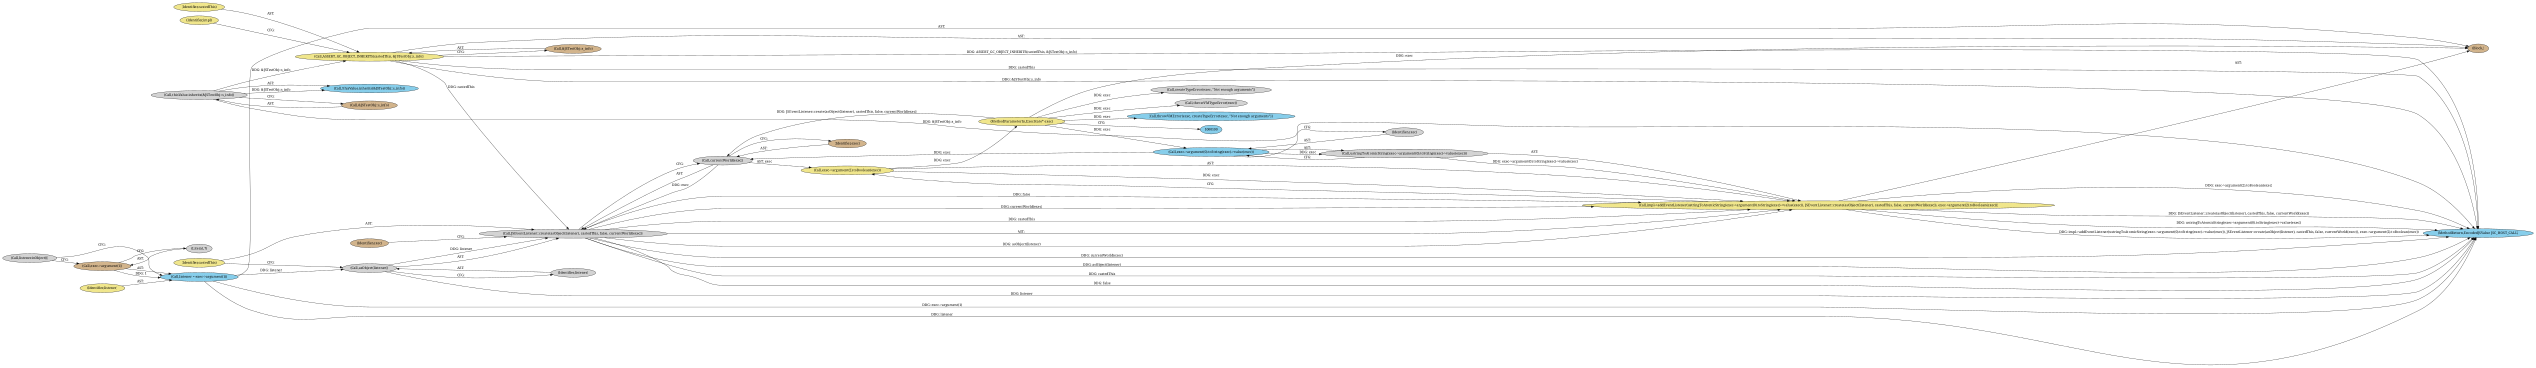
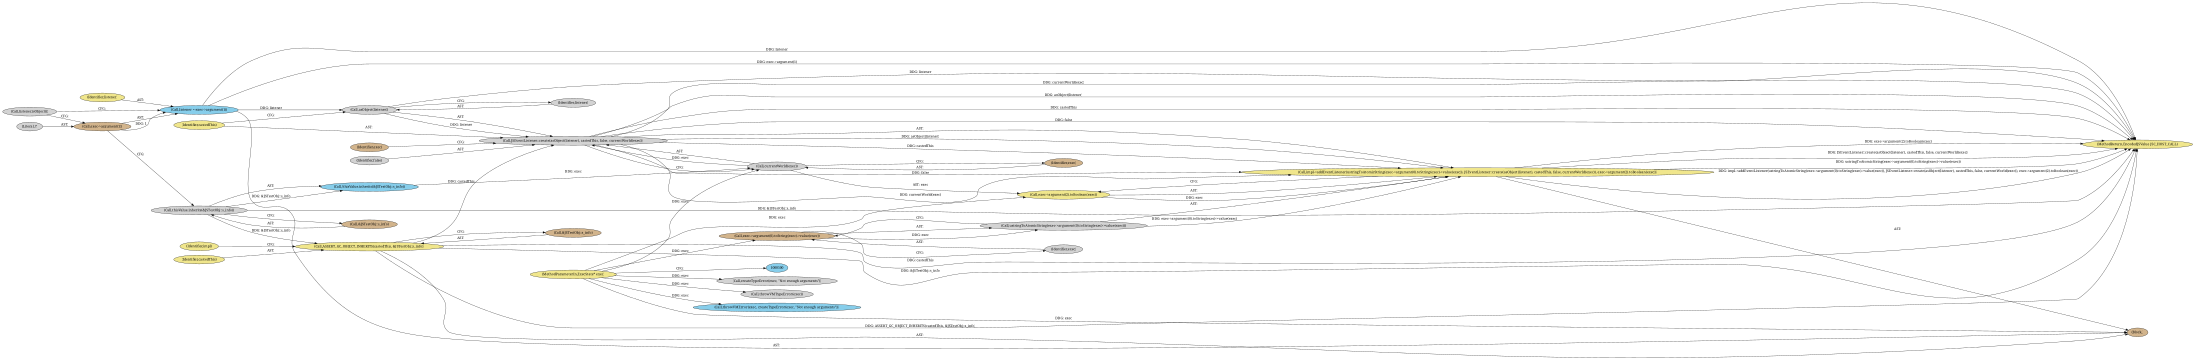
edge "(MethodParameterIn,ExecState* exec)" -> "(Call,currentWorld(exec))": label "DDG: JSEventListener::create(asObject(listener), castedThis, false, currentWorld(exec))" -> "DDG: exec"
node "(Call,exec->argument(0).toString(exec)->value(exec))": fillcolor skyblue -> tan
edge "(Call,exec->argument(0).toString(exec)->value(exec))" -> "(Call,currentWorld(exec))": now "(Call,!thisValue.inherits(&JSTestObj::s_info))" -> "(Call,currentWorld(exec))"
node "(Identifier,false)": added
edge "(Call,exec->argument(2).toBoolean(exec))" -> "(MethodParameterIn,ExecState* exec)": reversed
node "(MethodReturn,EncodedJSValue JSC_HOST_CALL)": fillcolor skyblue -> khaki
edge "(Call,exec->argument(1))" -> "(Literal,7)": now "(Call,exec->argument(1))" -> "(Call,thisValue.inherits(&JSTestObj::s_info))"
